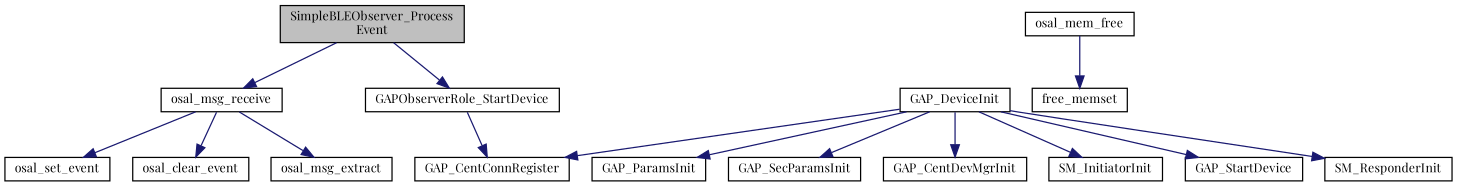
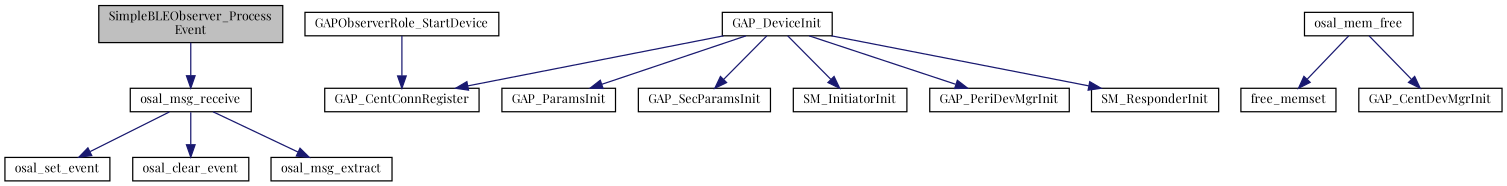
edge "SimpleBLEObserver_Process Event" -> "GAPObserverRole_StartDevice": removed
edge "GAP_DeviceInit" -> "GAP_CentDevMgrInit": now "osal_mem_free" -> "GAP_CentDevMgrInit"
node "GAP_StartDevice": label "GAP_StartDevice" -> "GAP_PeriDevMgrInit"
